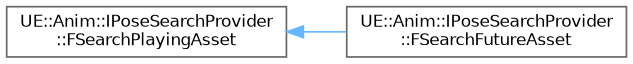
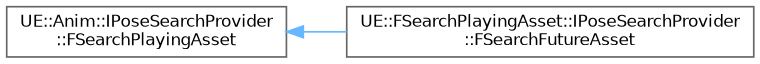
node "UE::Anim::IPoseSearchProvider ::FSearchFutureAsset": label "UE::Anim::IPoseSearchProvider ::FSearchFutureAsset" -> "UE::FSearchPlayingAsset::IPoseSearchProvider ::FSearchFutureAsset"
